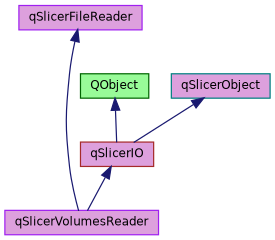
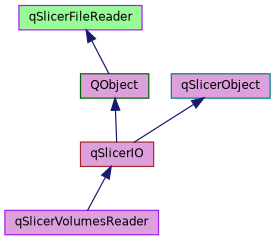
node "qSlicerFileReader": fillcolor plum -> palegreen
node "QObject": fillcolor palegreen -> plum
edge "qSlicerVolumesReader" -> "qSlicerFileReader": now "QObject" -> "qSlicerFileReader"
